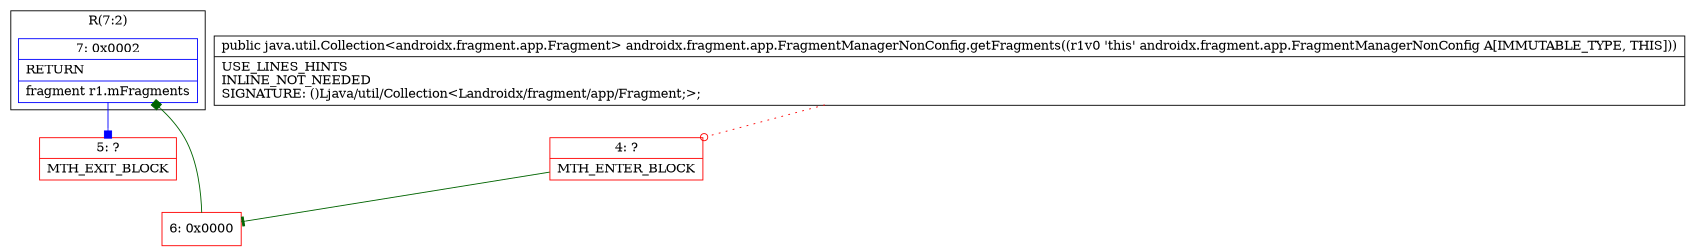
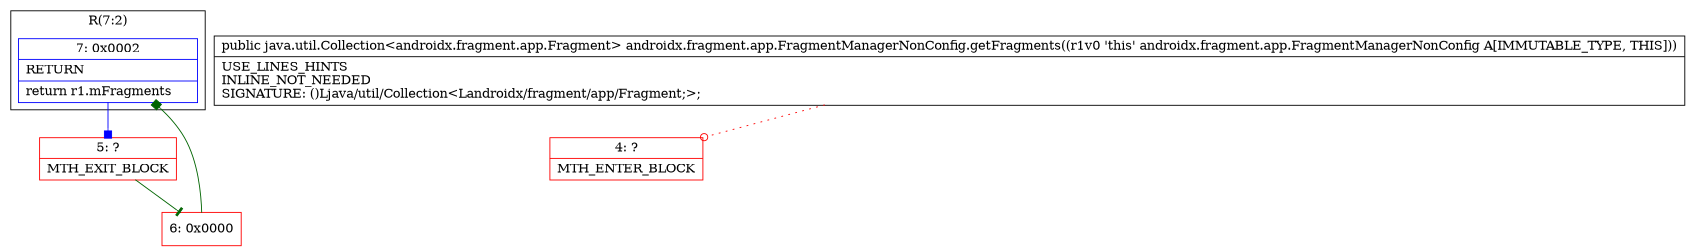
node "7: 0x0002": text "fragment r1.mFragments" -> "return r1.mFragments"
edge "4: ?" -> "6: 0x0000": now "5: ?" -> "6: 0x0000"
